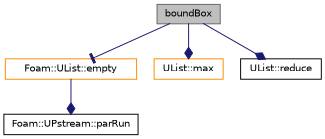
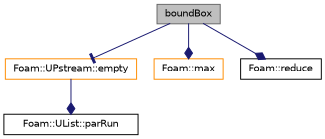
node "Foam::UList::empty": label "Foam::UList::empty" -> "Foam::UPstream::empty"
node "UList::max": label "UList::max" -> "Foam::max"
node "UList::reduce": label "UList::reduce" -> "Foam::reduce"
node "Foam::UPstream::parRun": label "Foam::UPstream::parRun" -> "Foam::UList::parRun"
